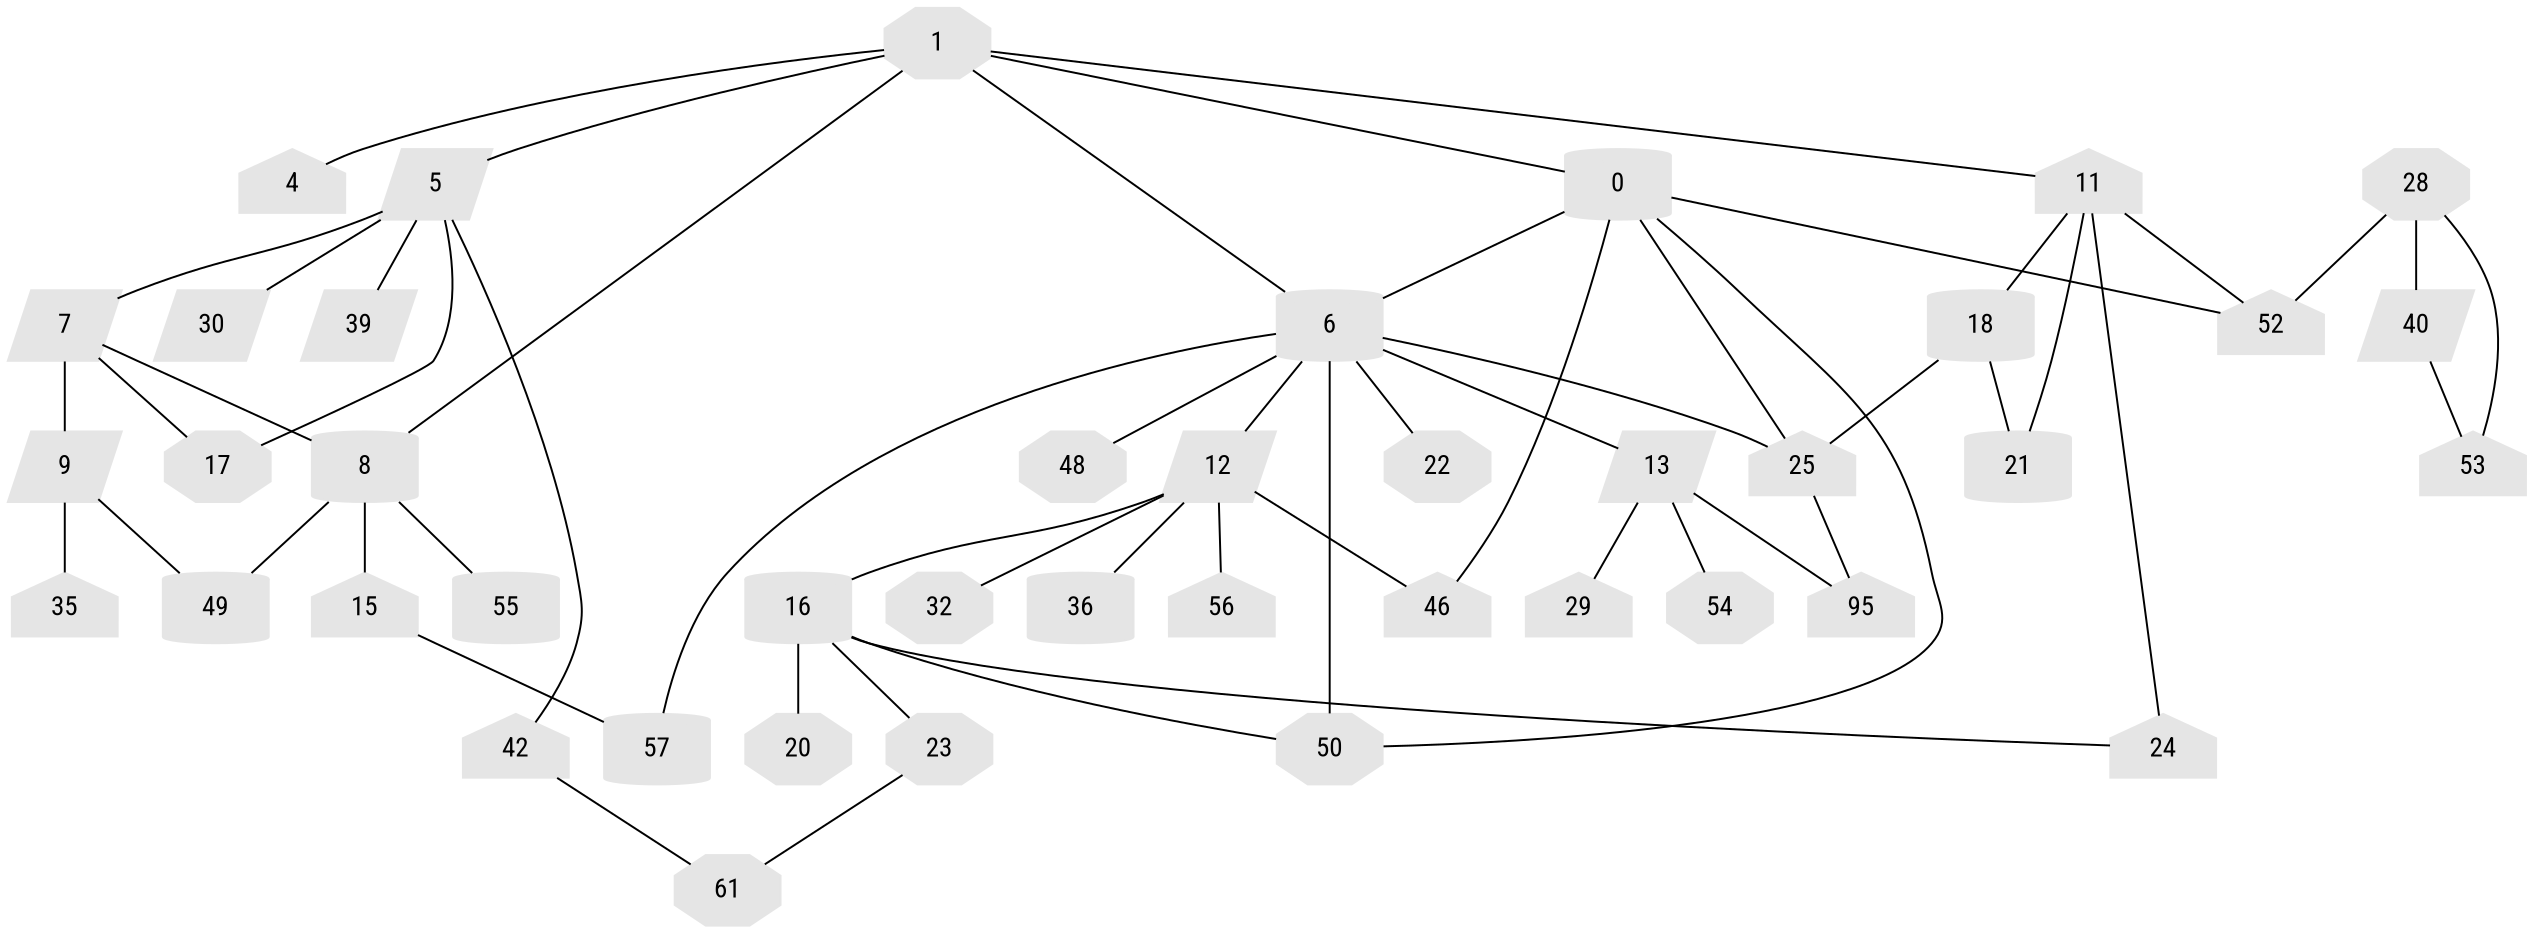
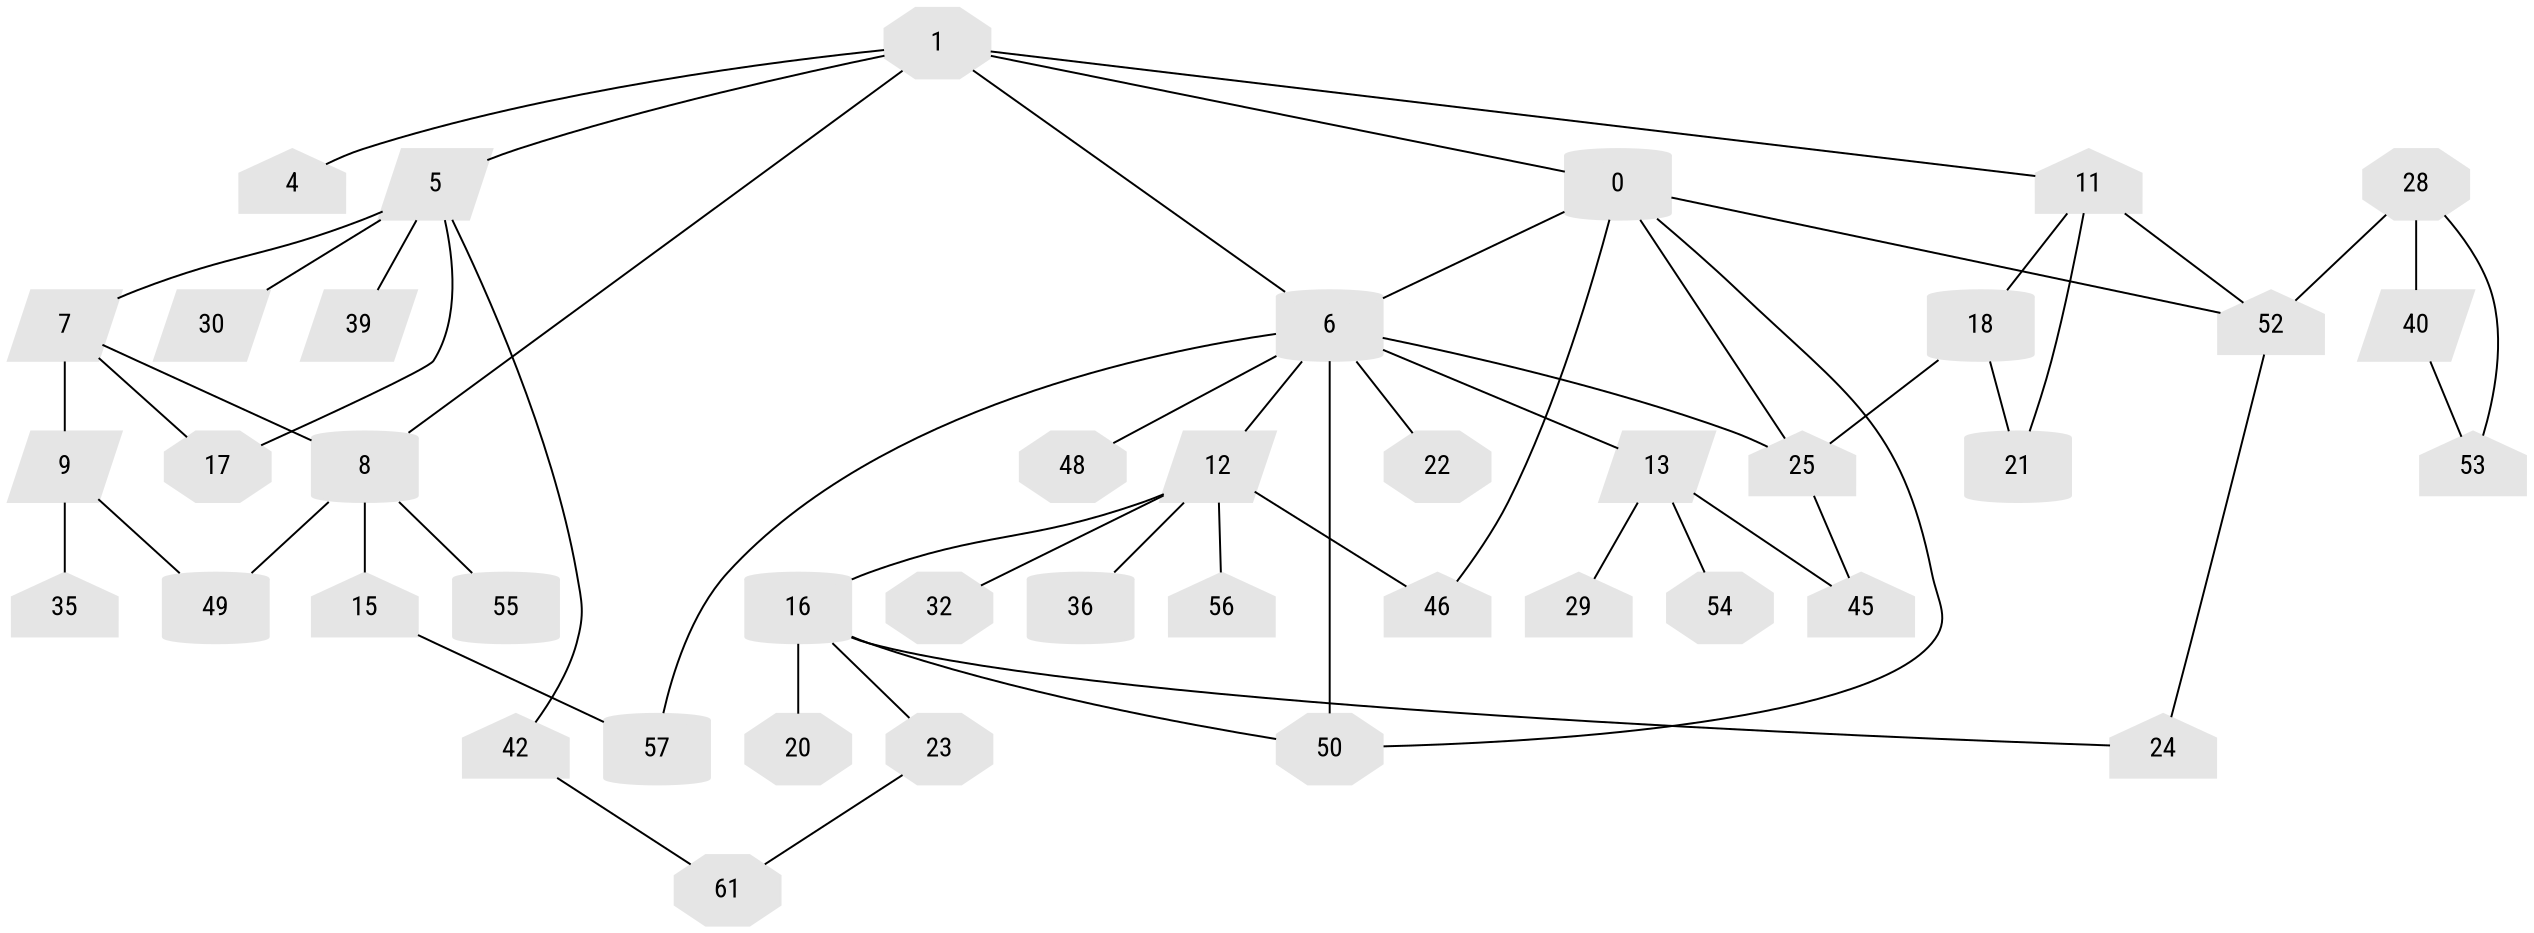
edge "11" -- "24": now "52" -- "24"
node "95": label "95" -> "45"
